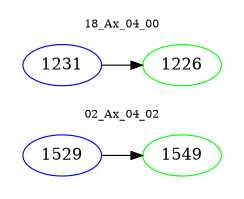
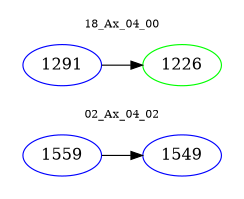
node "1231": label "1231" -> "1291"
node "1529": label "1529" -> "1559"
node "1549": color green -> blue
